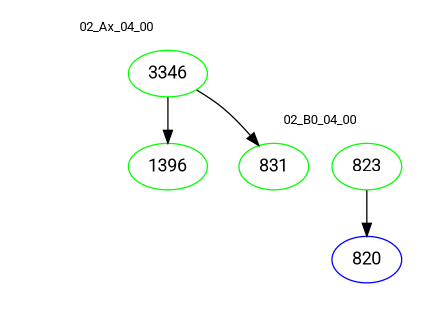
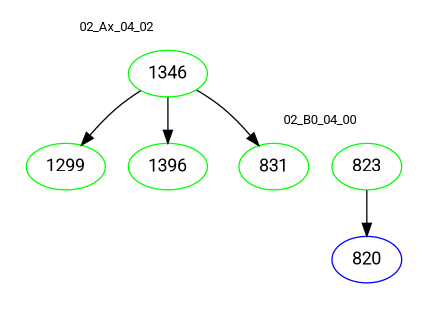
cluster "02_Ax_04_00": label "02_Ax_04_00" -> "02_Ax_04_02"
node "3346": label "3346" -> "1346"
node "1299": added
